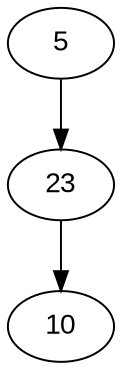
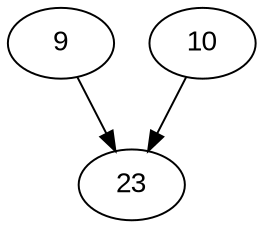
node "5": label "5" -> "9"
edge "23" -> "10": reversed
